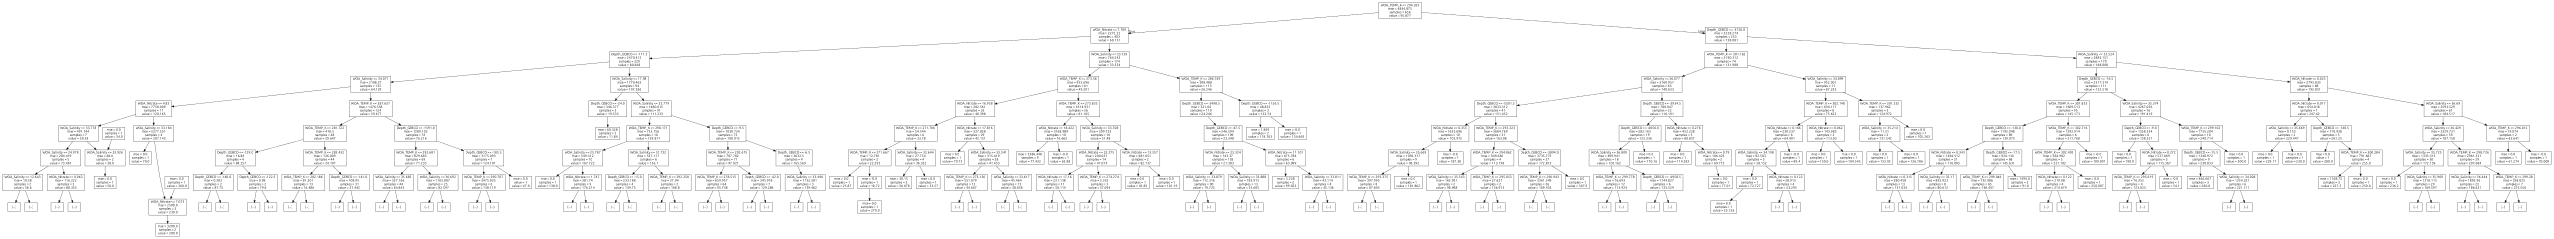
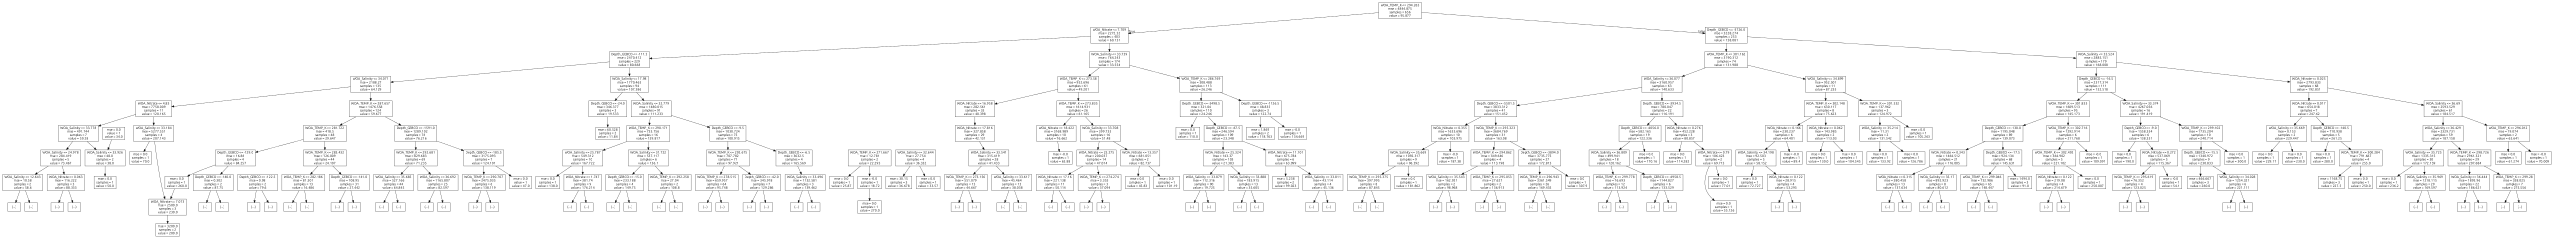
node "mse = 0.0 samples = 1 value = 34.0": label "mse = 0.0 samples = 1 value = 34.0" -> "mse = 0.0 value = 1 value = 34.0"
node "WOA_TEMP_K <= 271.706 mse = 54.344 samples = 6 value = 33.78": removed
node "mse = 0.0 samples = 1 value = 110.0": added
node "mse = 0.0 samples = 1 value = 70.73": removed
node "mse = 3386.448 samples = 9 value = 77.432": removed
node "mse = 0.0 value = 1 value = 280.0": label "mse = 0.0 value = 1 value = 280.0" -> "mse = 0.0 samples = 1 value = 280.0"
edge "Depth_GEBCO <= -129.0 mse = 16.86 samples = 4 value = 84.257" -> "Depth_GEBCO <= -122.5 mse = 0.98 samples = 2 value = 79.6": now "Depth_GEBCO <= -129.0 mse = 16.86 samples = 4 value = 84.257" -> "mse = 0.0 samples = 1 value = 260.0"
edge "mse = 0.0 samples = 1 value = 72.727" -> "mse = 0.0 samples = 1 value = 55.126": now "WOA_Nitrate <= 0.79 mse = 106.423 samples = 2 value = 69.715" -> "mse = 0.0 samples = 1 value = 55.126"
